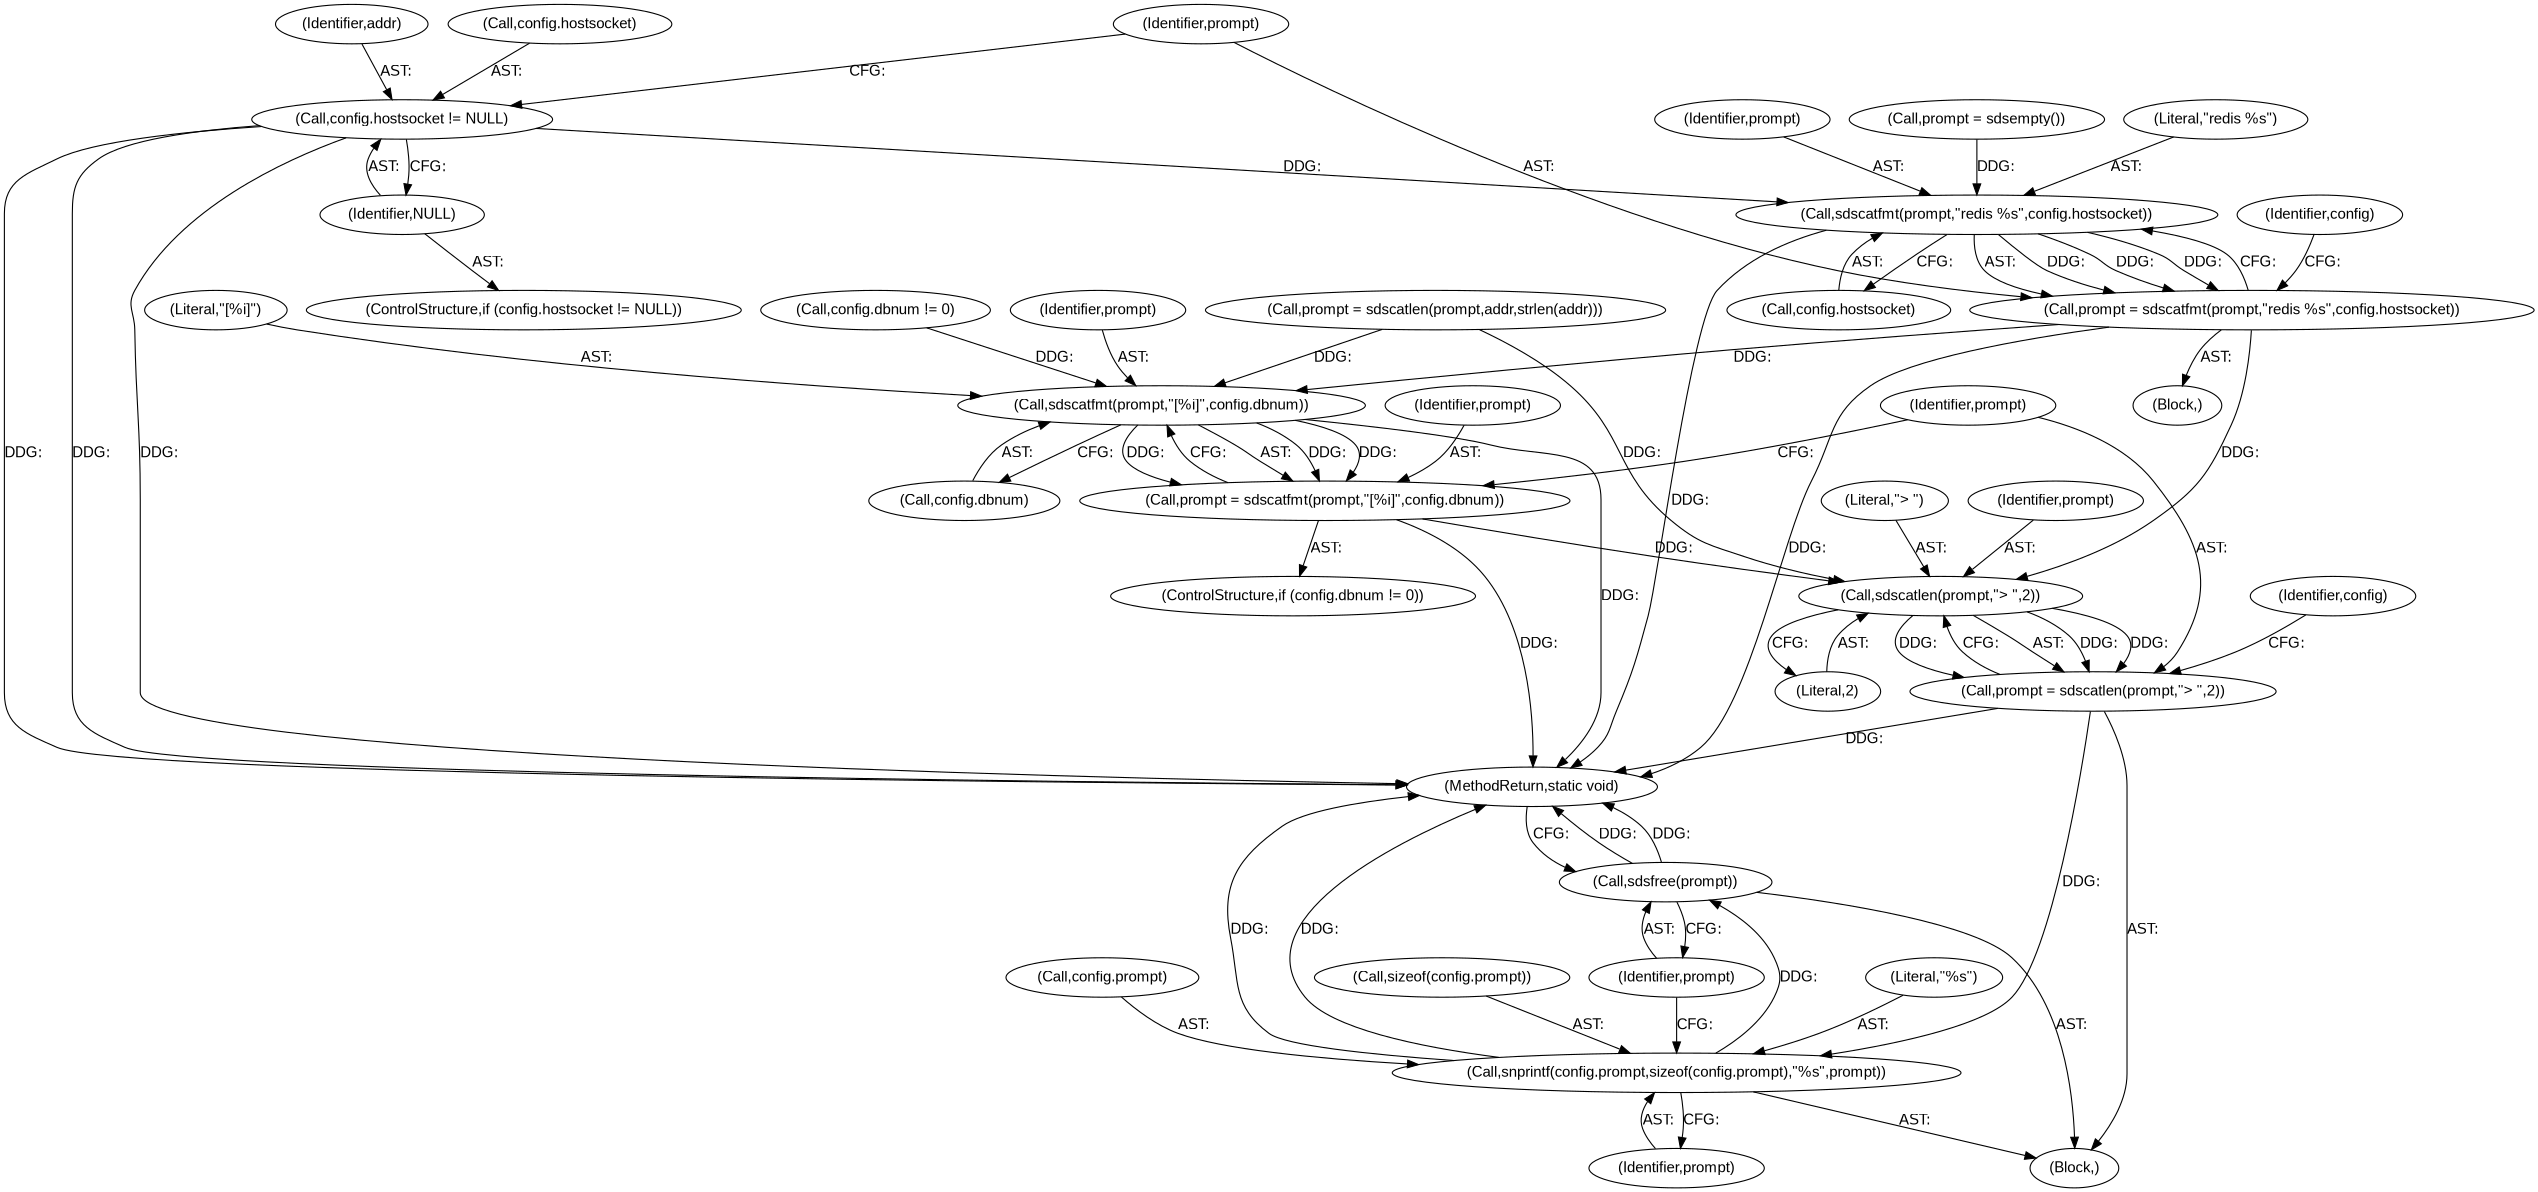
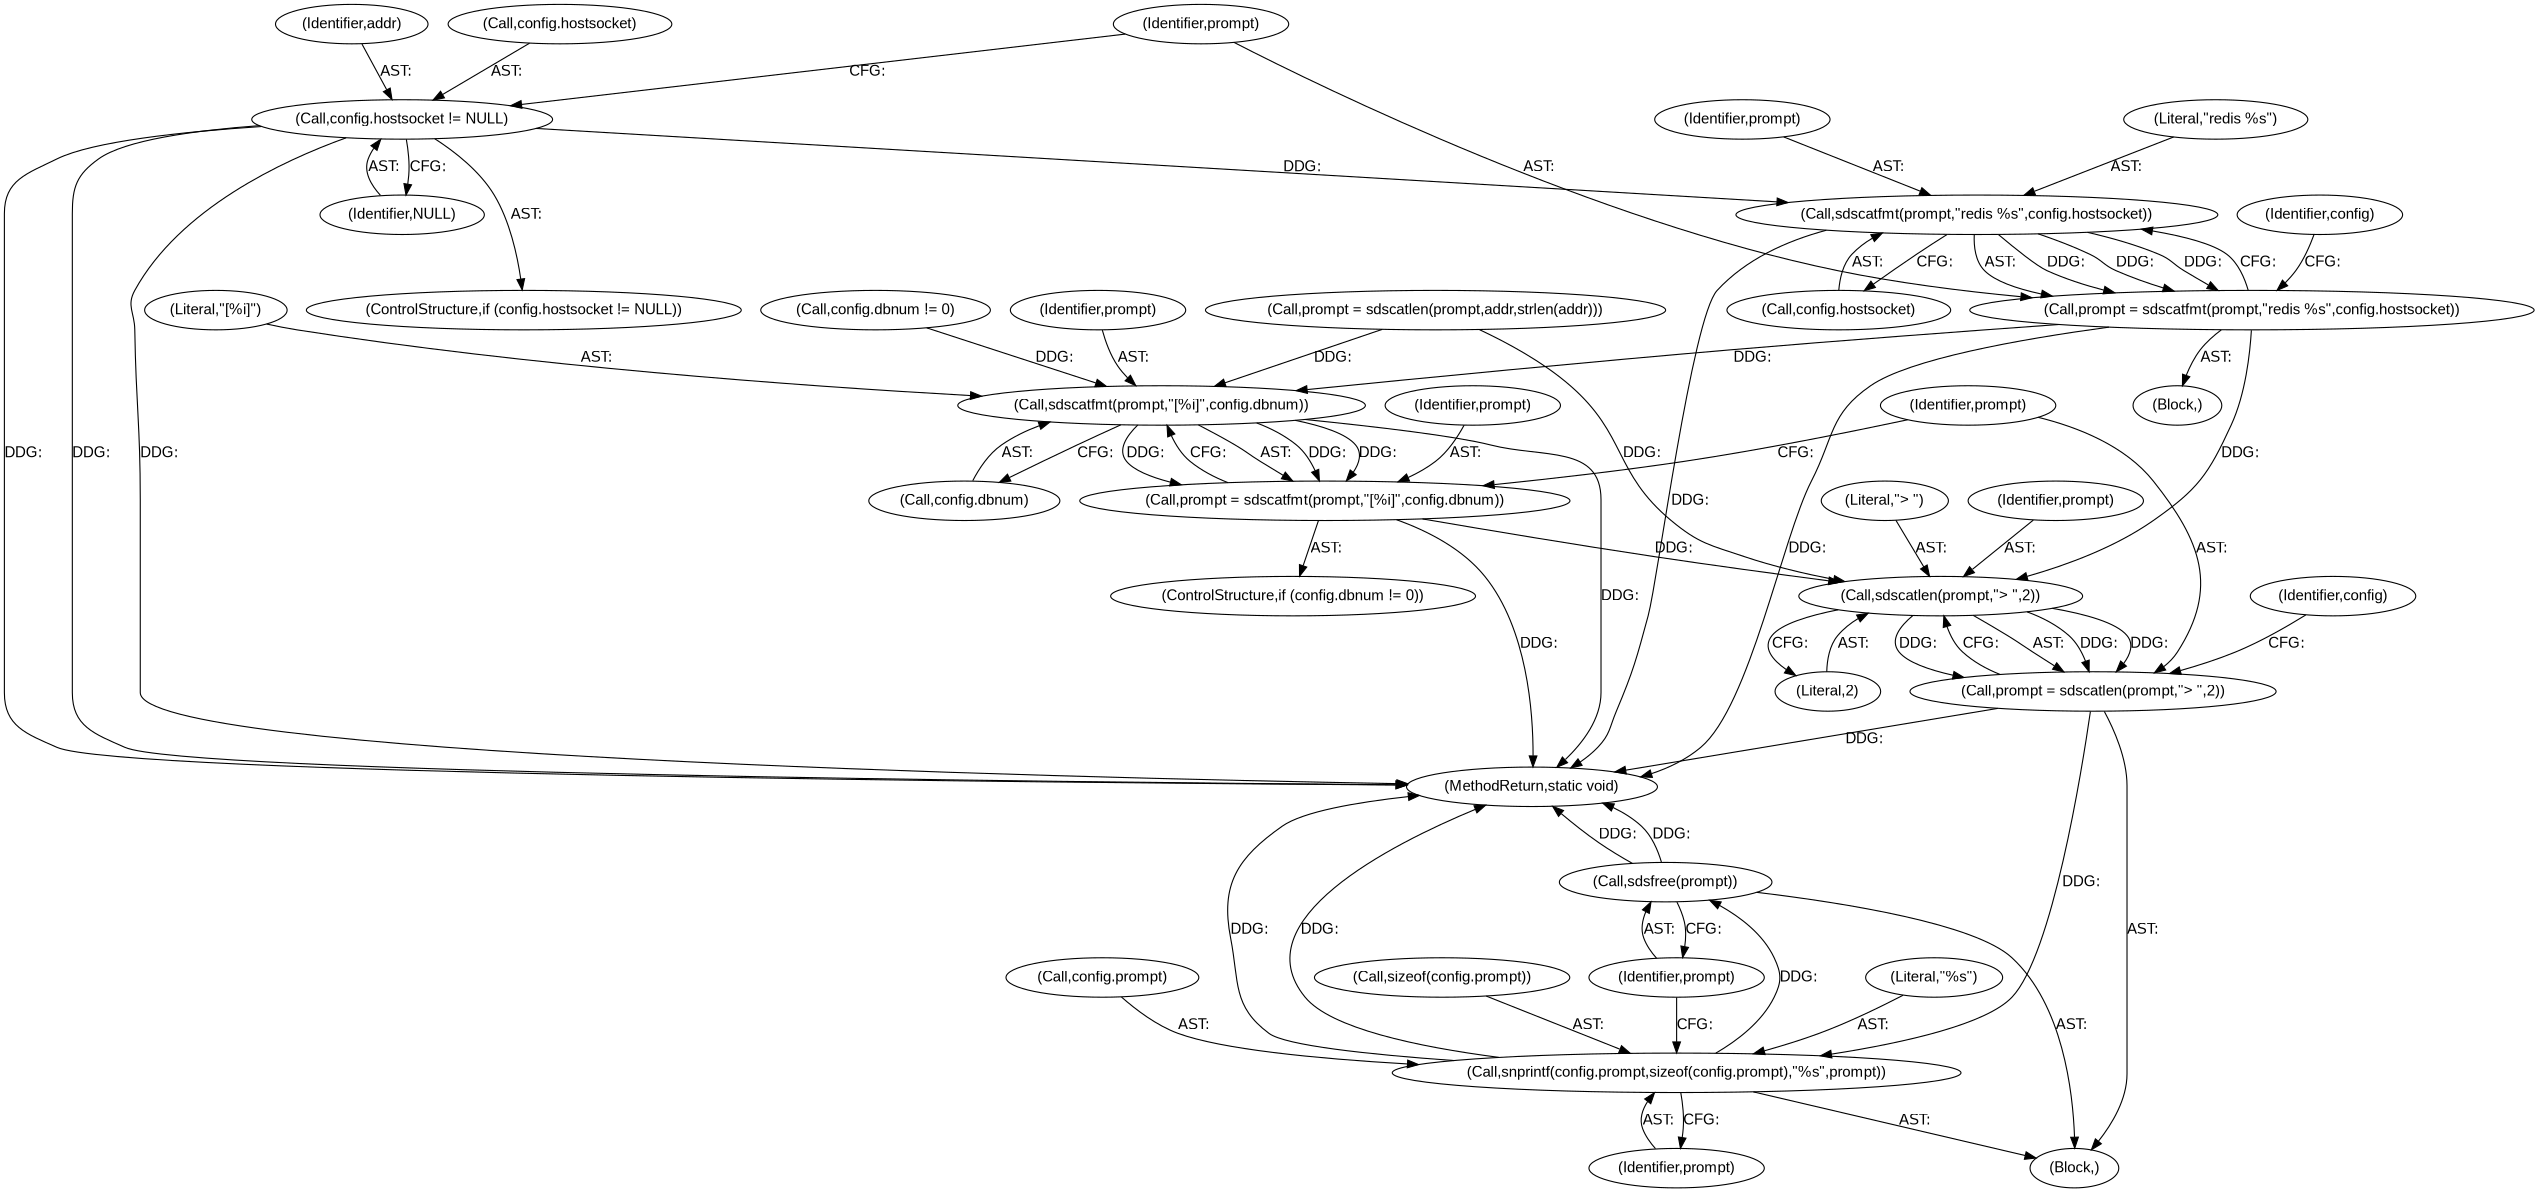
node "(Call,prompt = sdsempty())": removed
edge "(Identifier,NULL)" -> "(ControlStructure,if (config.hostsocket != NULL))": now "(Call,config.hostsocket != NULL)" -> "(ControlStructure,if (config.hostsocket != NULL))"
edge "(MethodReturn,static void)" -> "(Call,sdsfree(prompt))": removed, label "CFG:"
